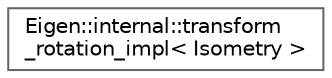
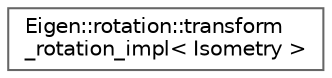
node "Eigen::internal::transform _rotation_impl< Isometry >": label "Eigen::internal::transform _rotation_impl< Isometry >" -> "Eigen::rotation::transform _rotation_impl< Isometry >"
